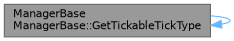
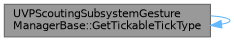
node "ManagerBase ManagerBase::GetTickableTickType": label "ManagerBase ManagerBase::GetTickableTickType" -> "UVPScoutingSubsystemGesture ManagerBase::GetTickableTickType"
